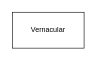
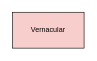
node "Vernacular": fillcolor #ffffff -> #f8cecc
